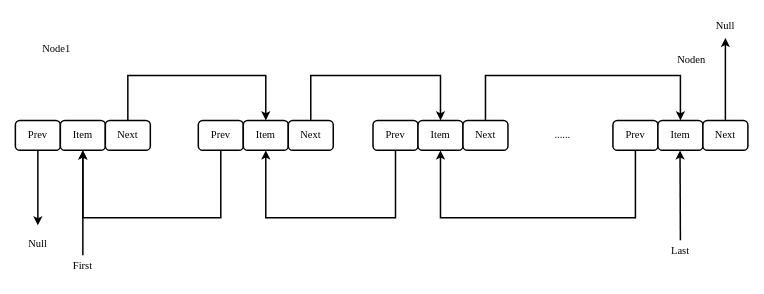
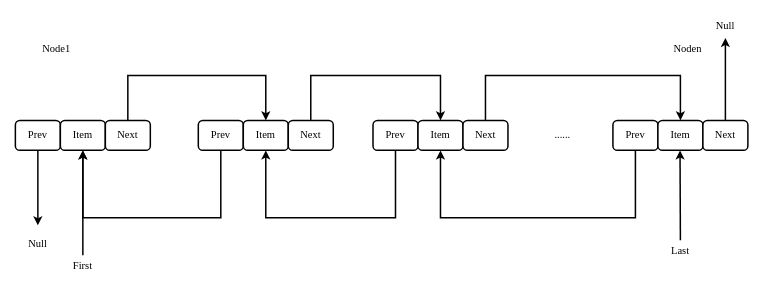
node "Noden": moved (692, 60) -> (688, 49)
